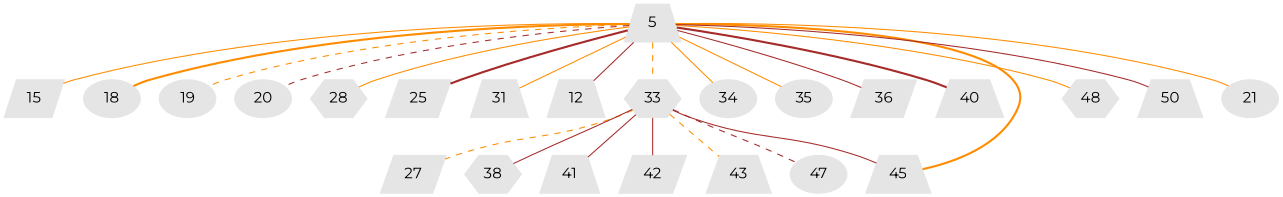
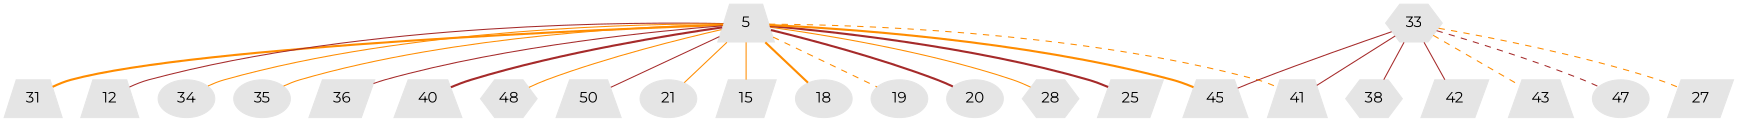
edge "5" -- "20": style dashed -> bold
edge "5" -- "33": now "5" -- "41"
edge "5" -- "31": style solid -> bold
